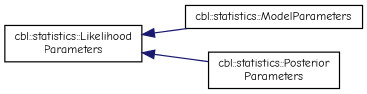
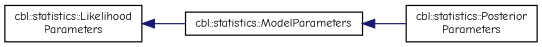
edge "cbl::statistics::Posterior Parameters" -> "cbl::statistics::Likelihood Parameters": now "cbl::statistics::Posterior Parameters" -> "cbl::statistics::ModelParameters"
